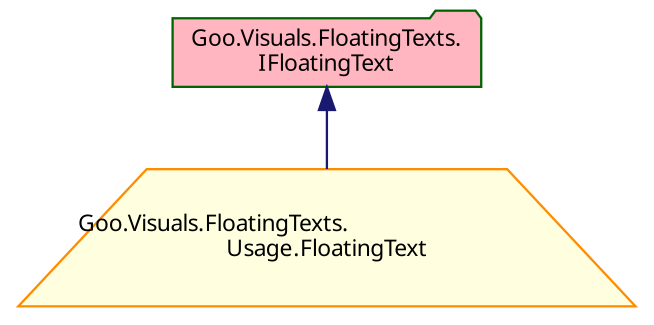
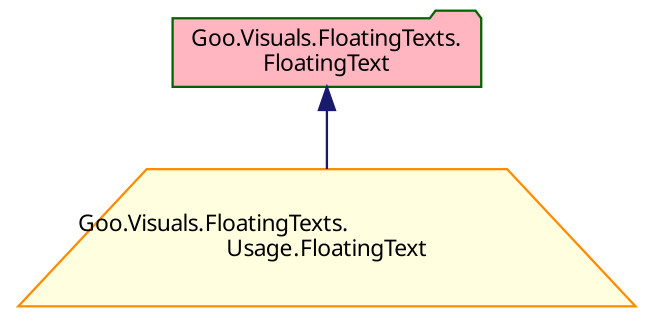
node "Goo.Visuals.FloatingTexts. IFloatingText": label "Goo.Visuals.FloatingTexts. IFloatingText" -> "Goo.Visuals.FloatingTexts. FloatingText"
